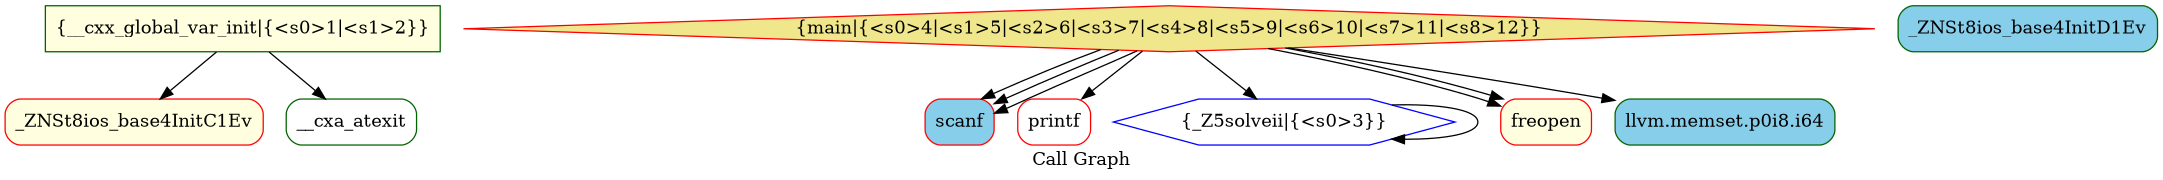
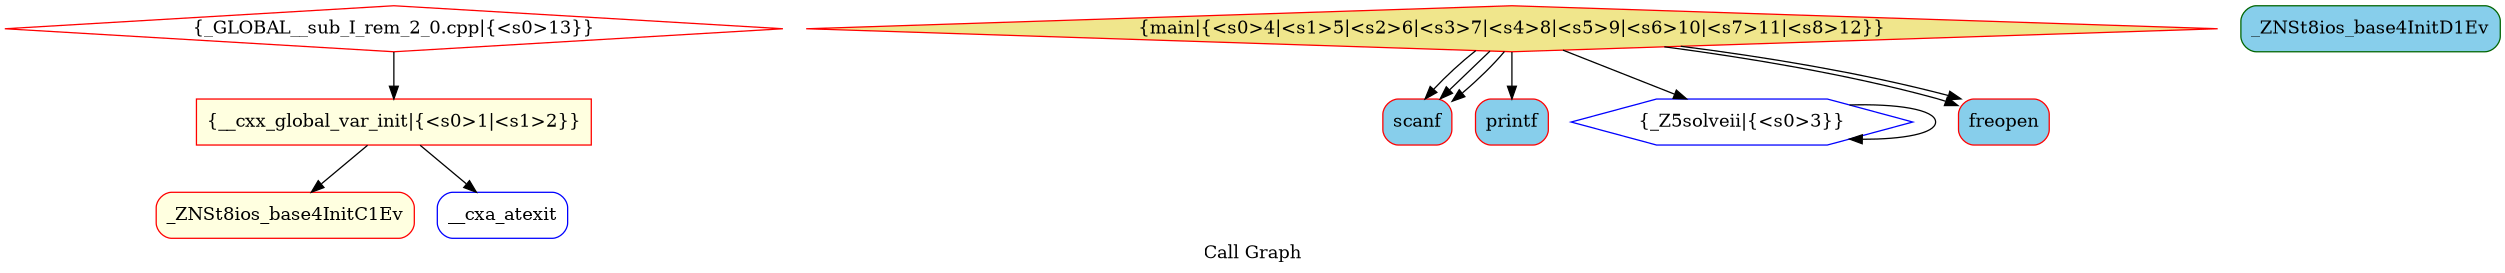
node "{__cxx_global_var_init|{<s0>1|<s1>2}}": color darkgreen -> red
node "{_GLOBAL__sub_I_rem_2_0.cpp|{<s0>13}}": added
node "__cxa_atexit": color darkgreen -> blue
node "printf": fillcolor white -> skyblue
node "freopen": fillcolor lightyellow -> skyblue
node "llvm.memset.p0i8.i64": removed
